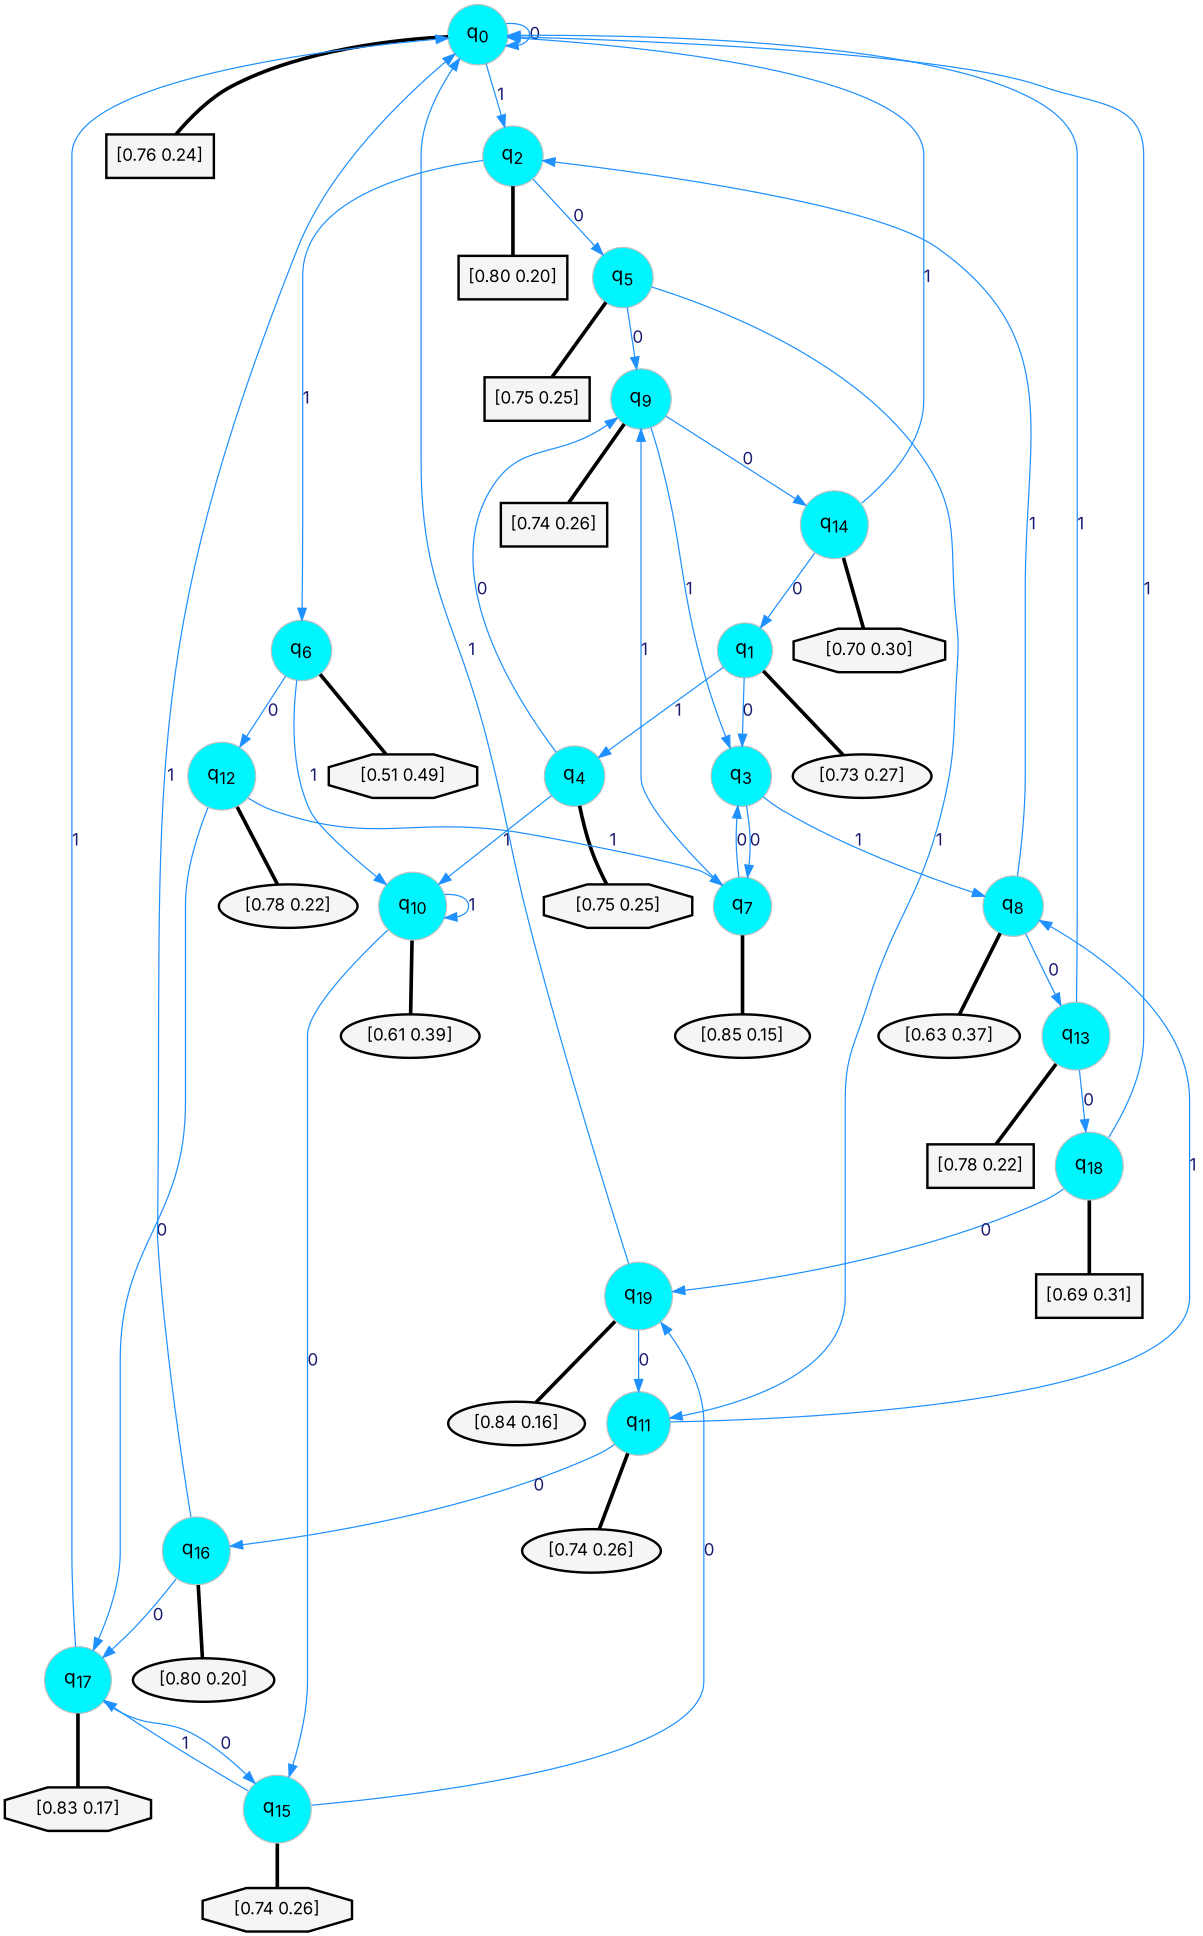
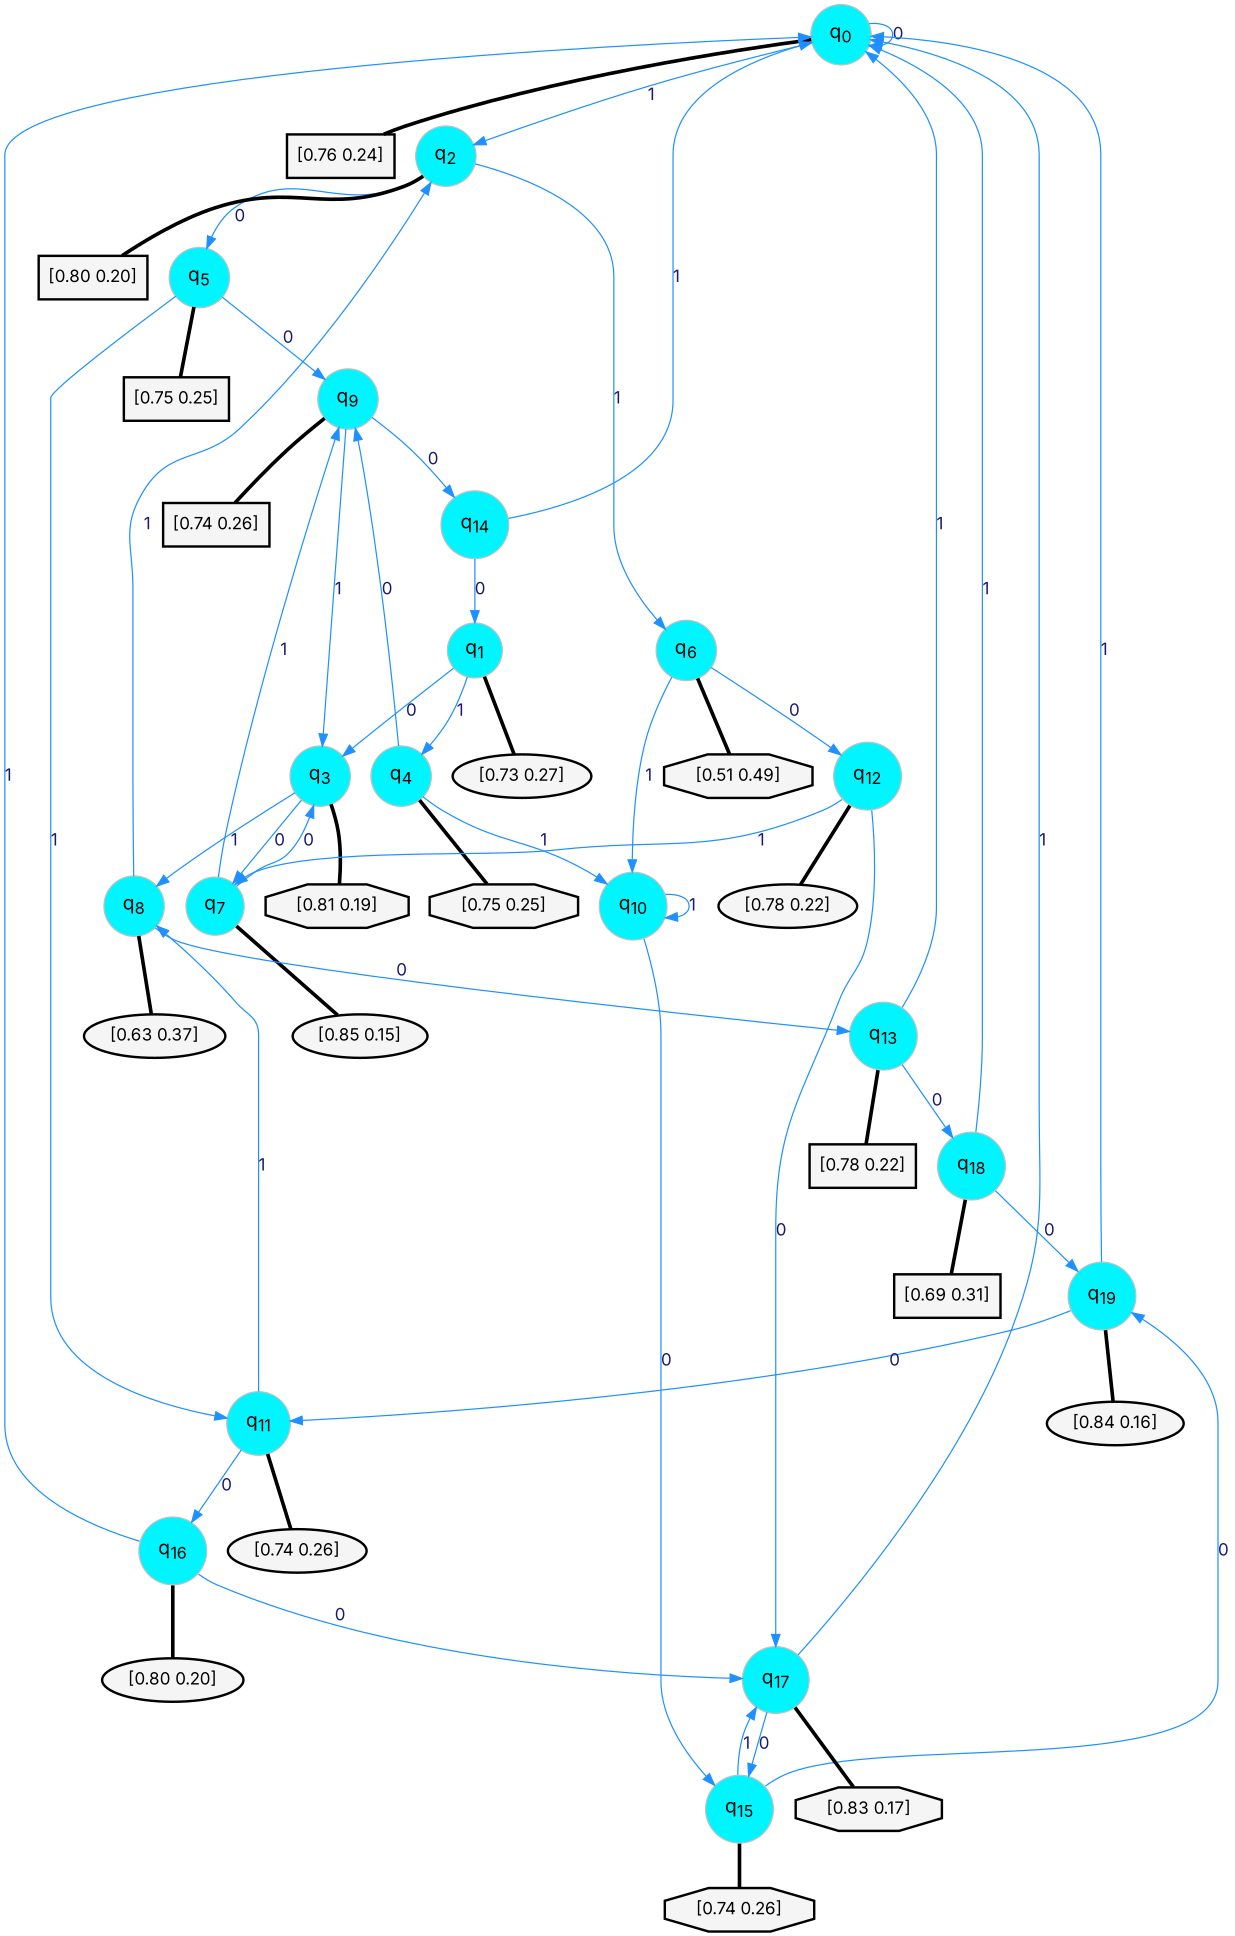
node "[0.70 0.30]": removed
node "[0.81 0.19]": added
node "[0.61 0.39]": removed
